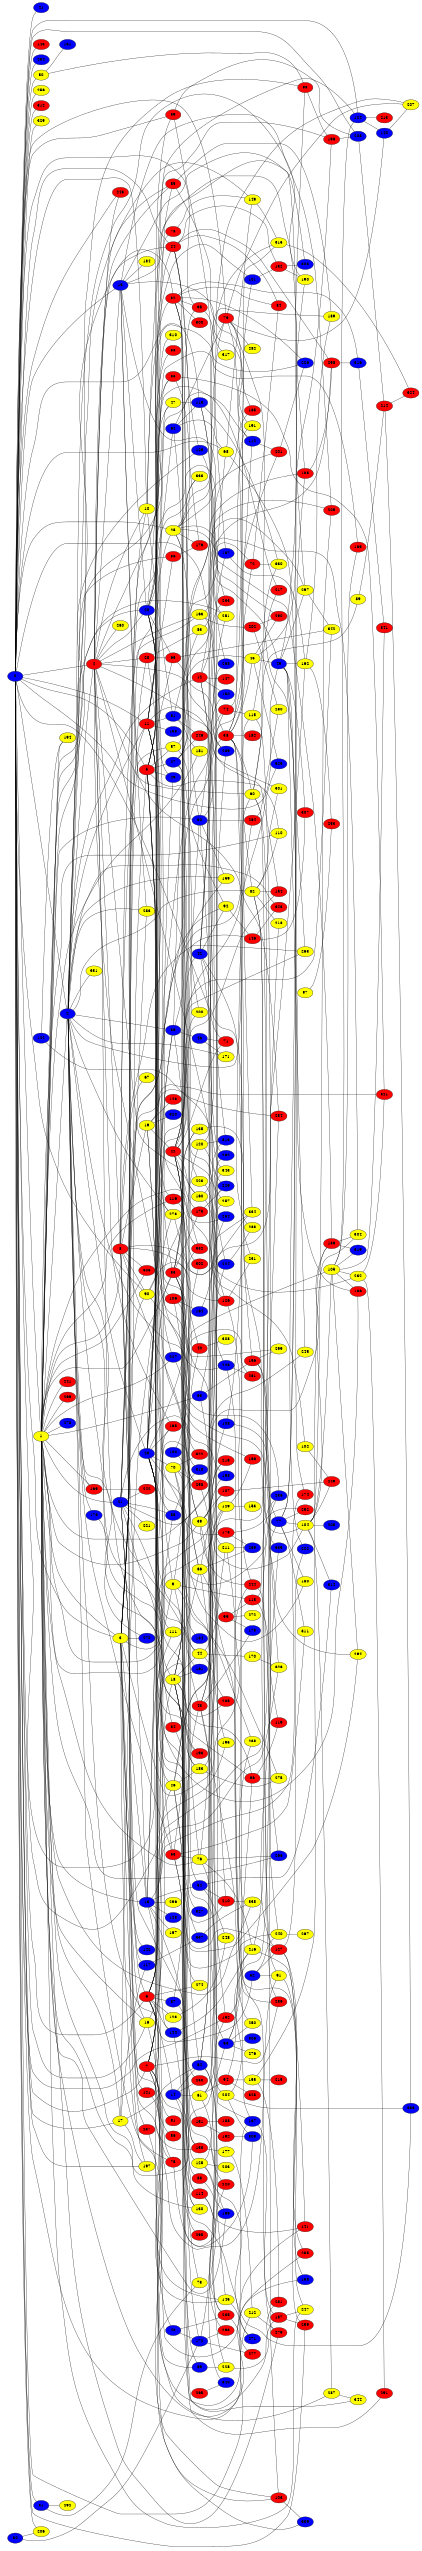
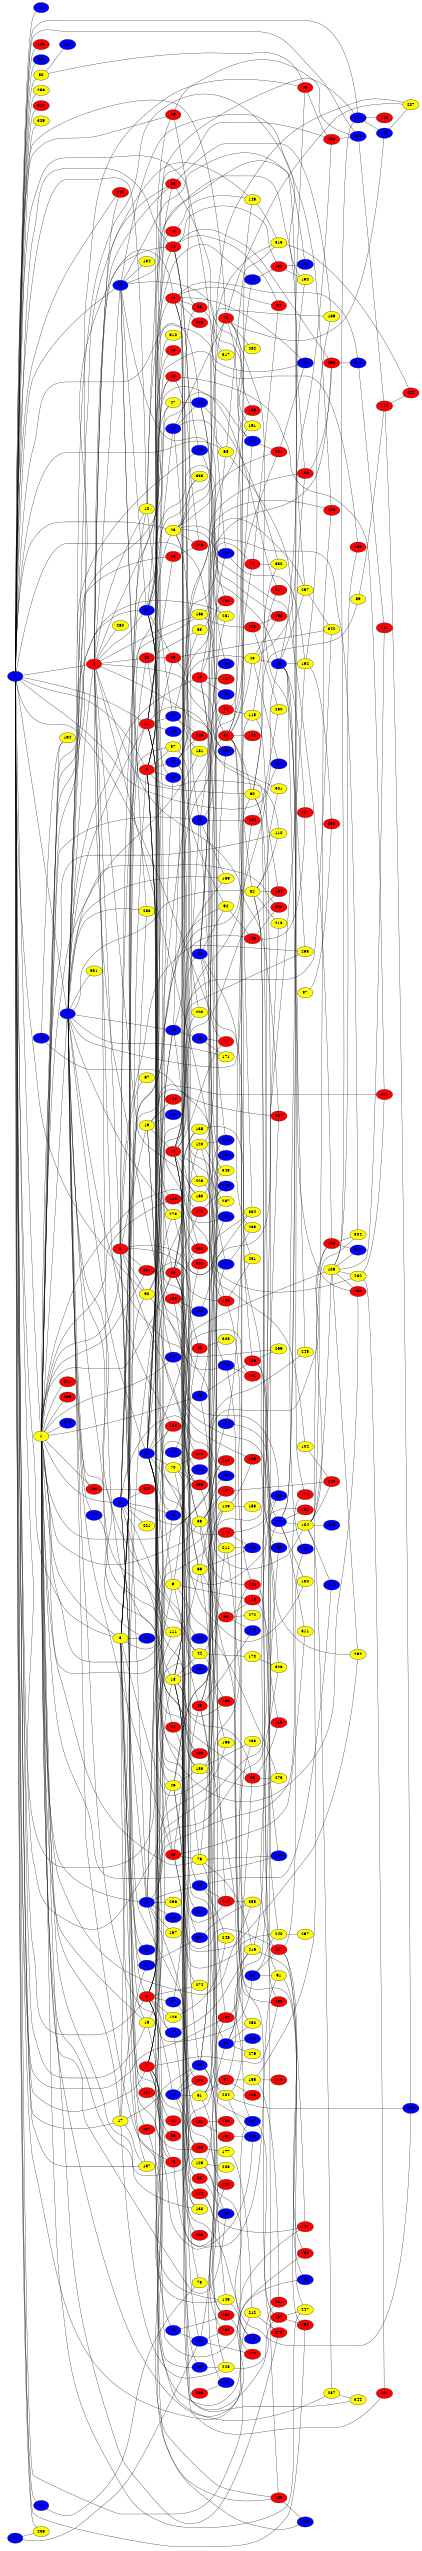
edge "160" -- "211": now "120" -- "211"
edge "70" -- "238": now "183" -- "238"
edge "17" -- "228": added
node "292": removed
